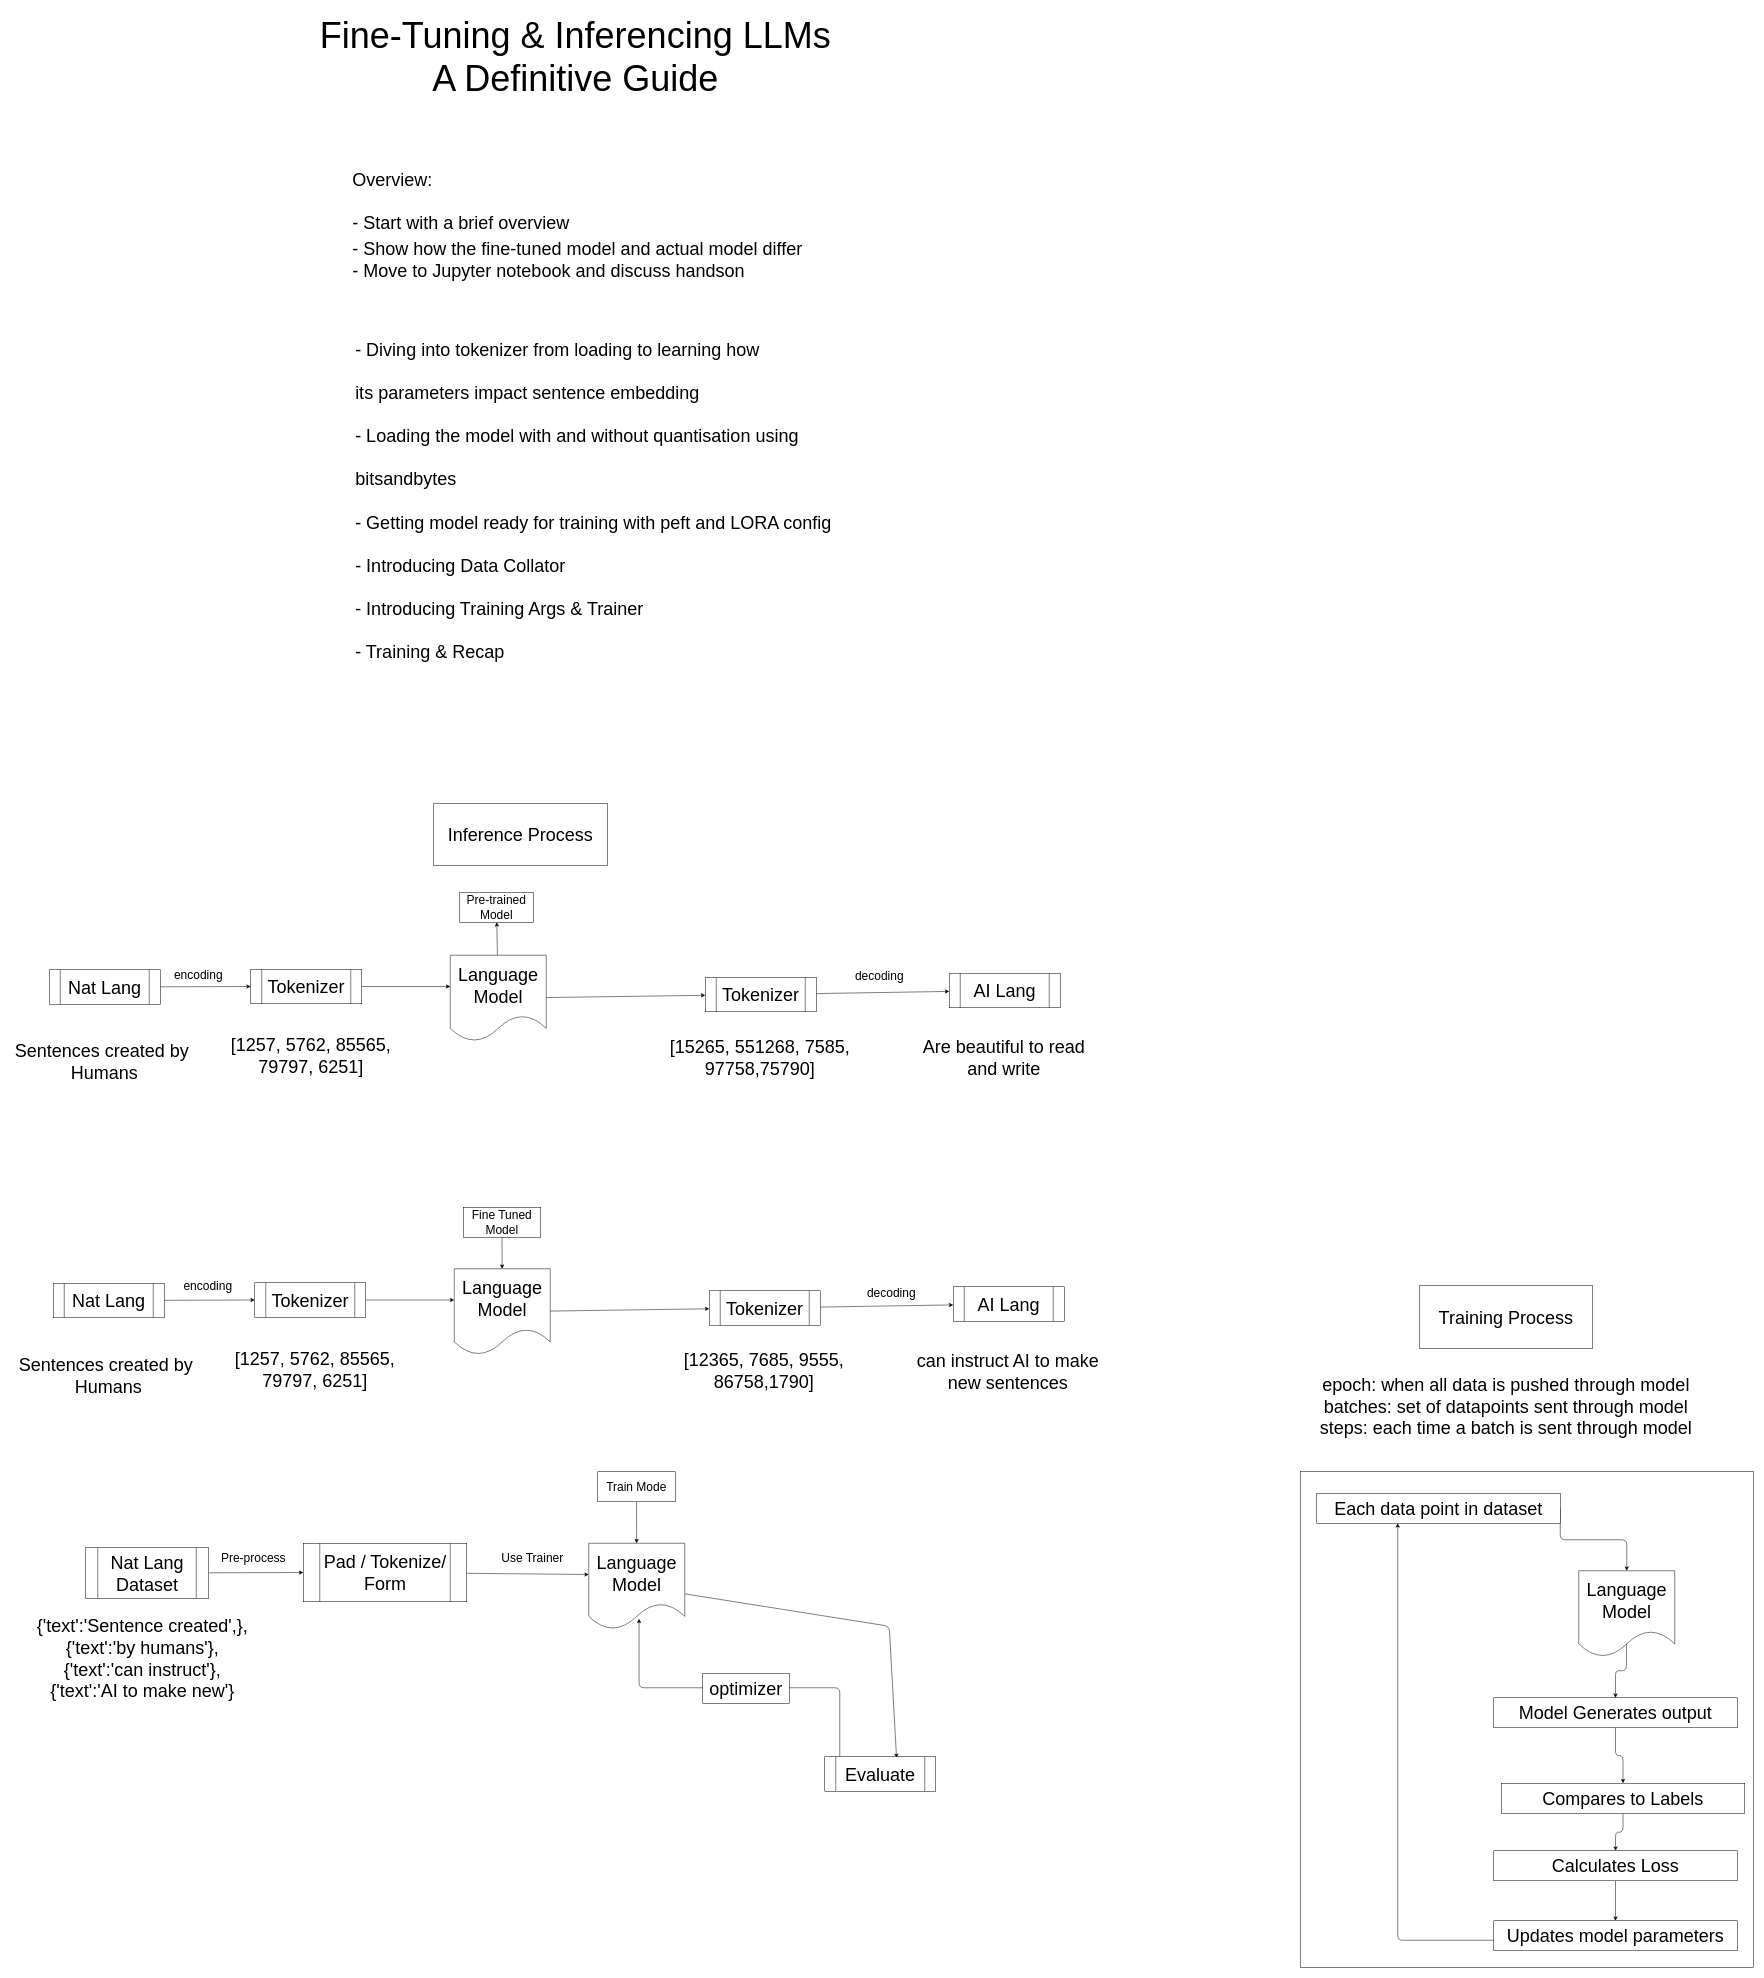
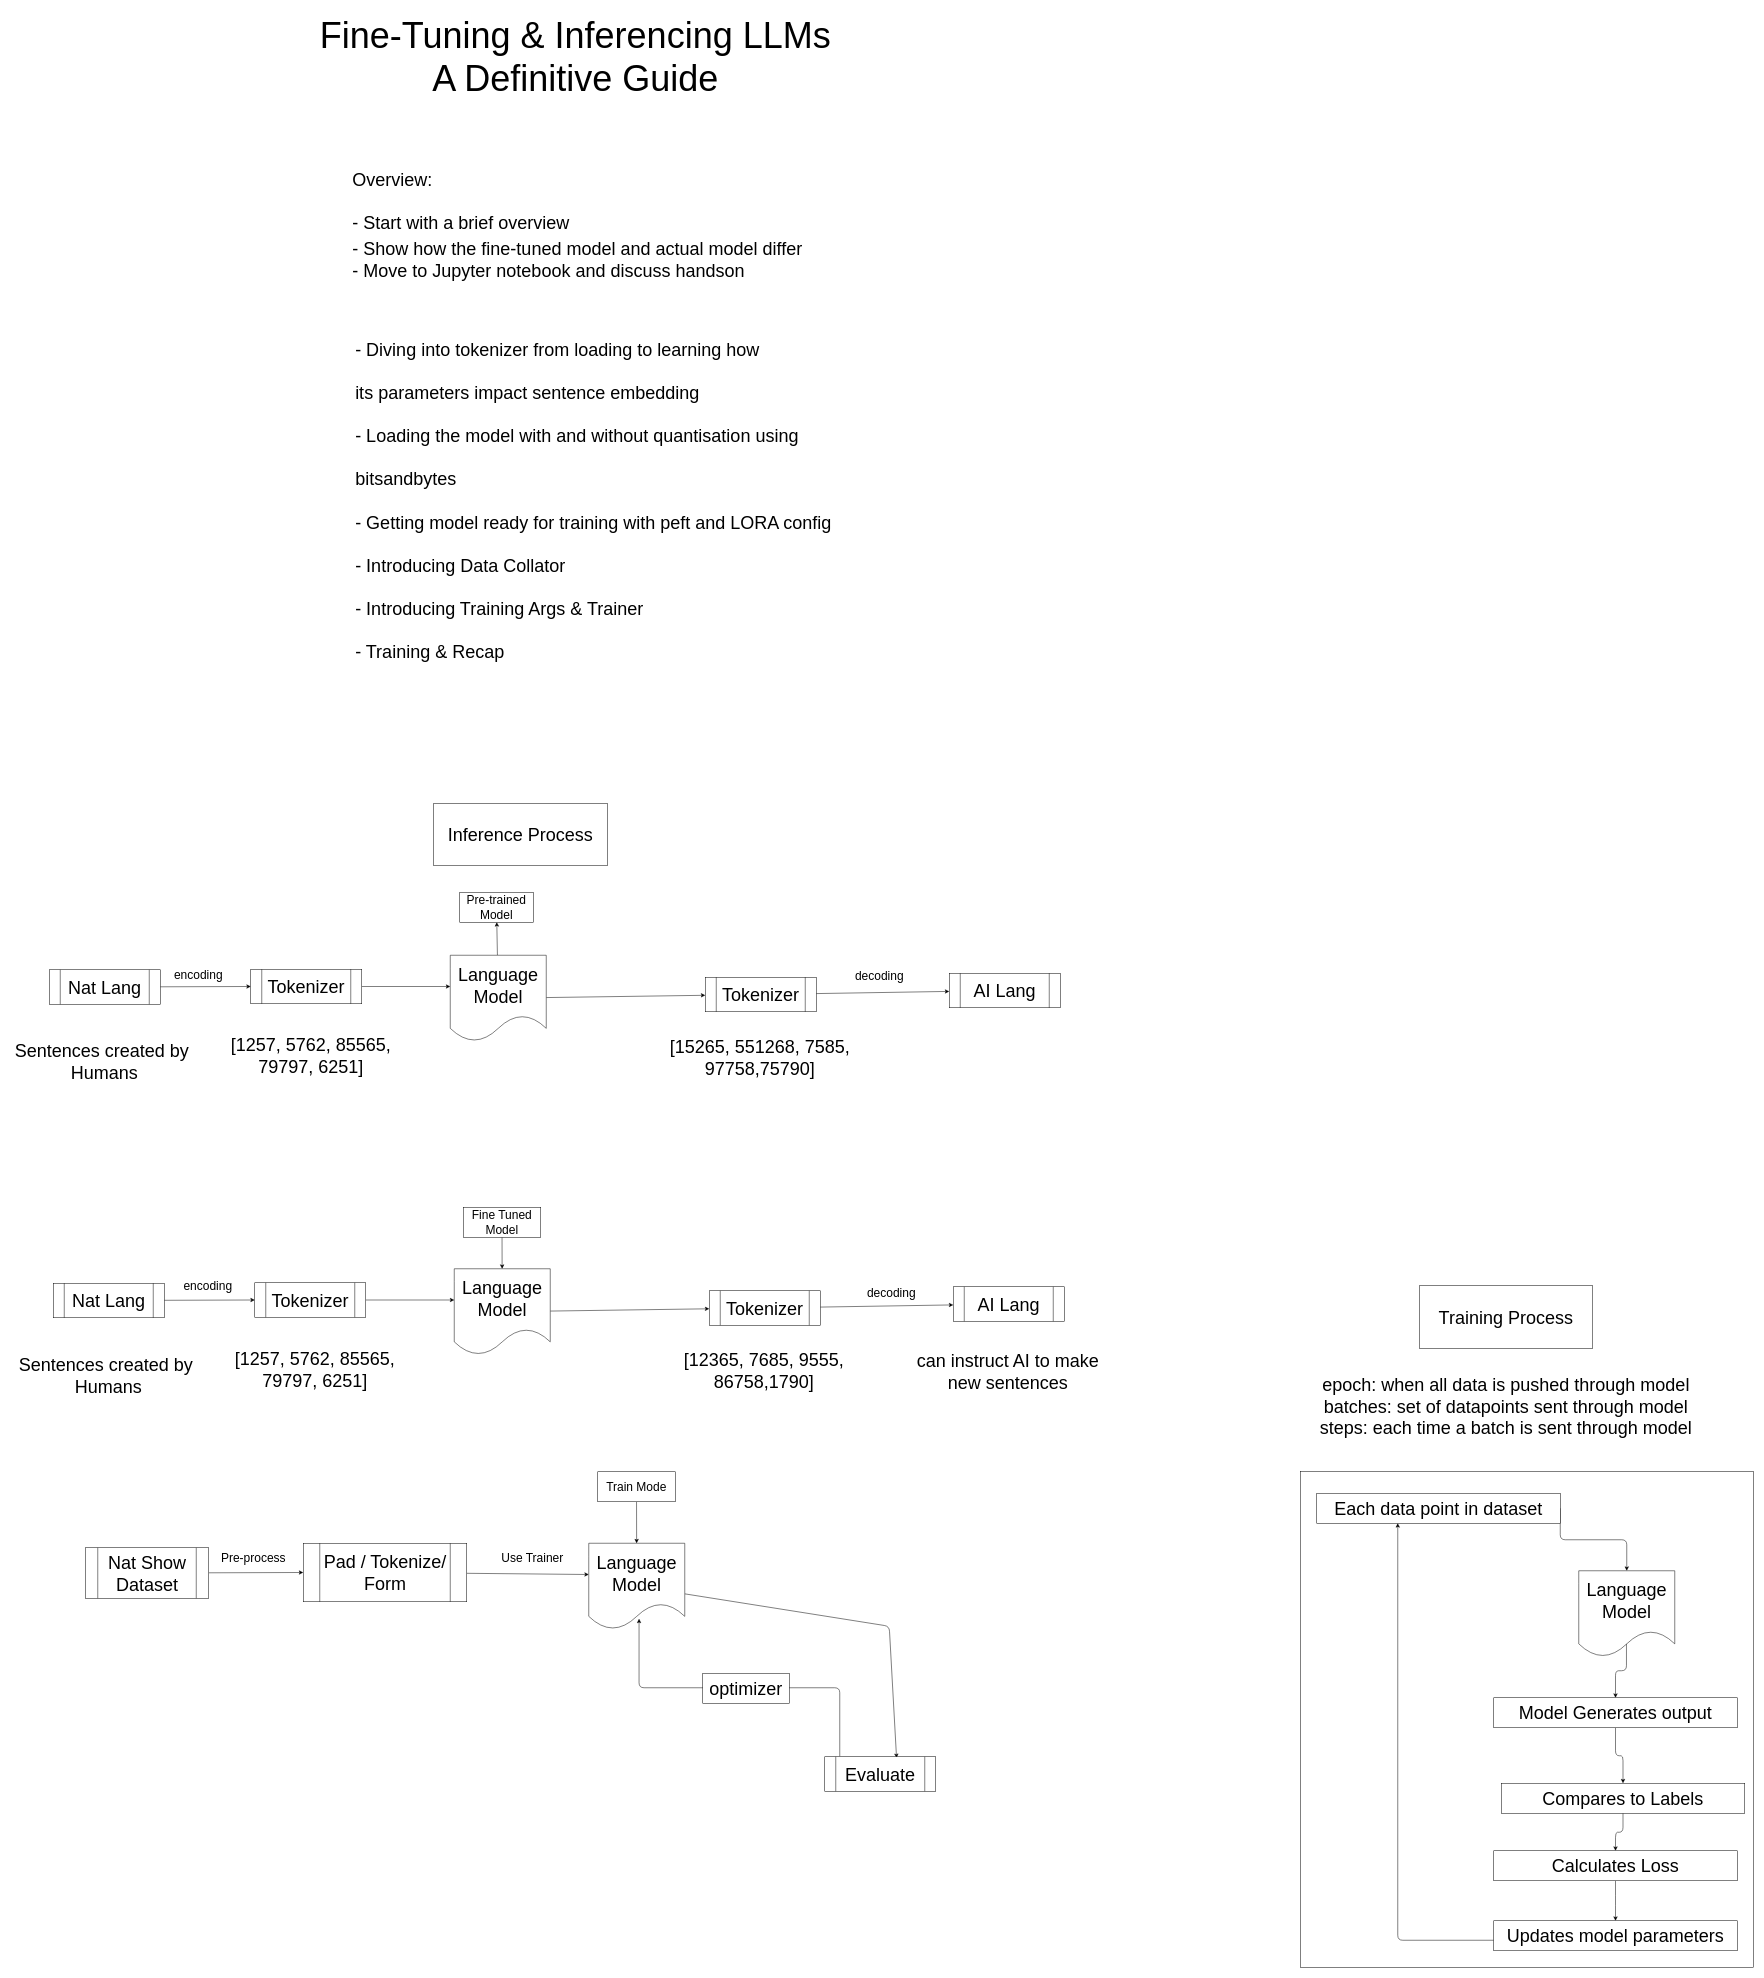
node "Are beautiful to read and write": removed
node "Nat Lang Dataset": label "Nat Lang Dataset" -> "Nat Show Dataset"
node "{'text':'Sentence created',}, {'text':'by humans'}, {'text':'can instruct'}, {'text':'AI to make new'}": removed
